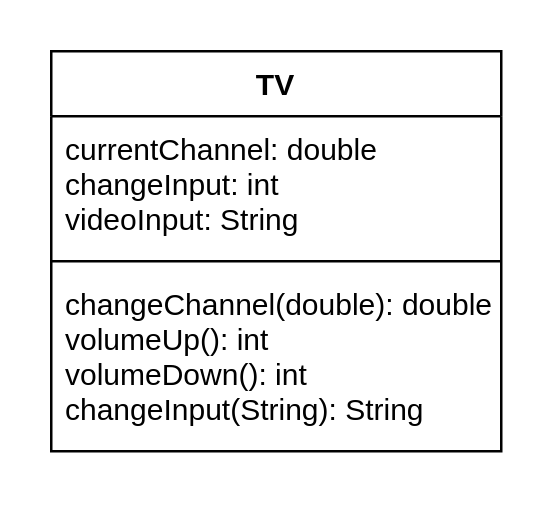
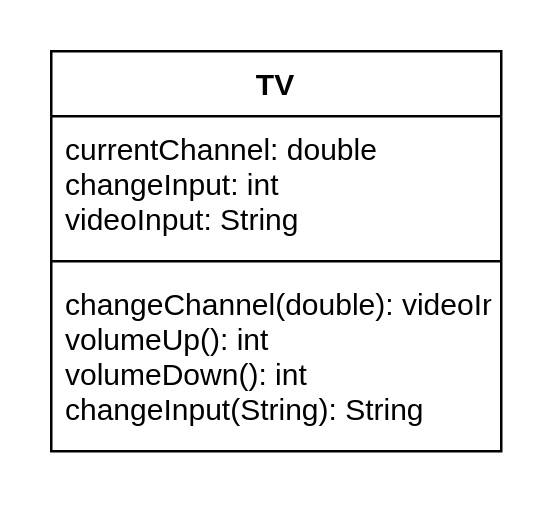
node "changeChannel(double): double volumeUp(): int volumeDown(): int changeInput(String): String": label "changeChannel(double): double volumeUp(): int volumeDown(): int changeInput(String): String" -> "changeChannel(double): videoInput volumeUp(): int volumeDown(): int changeInput(String): String"
